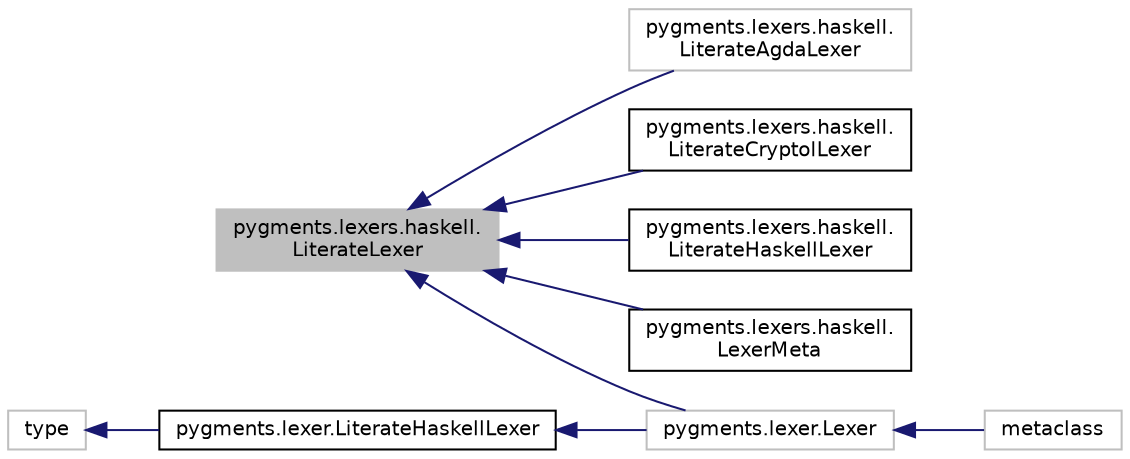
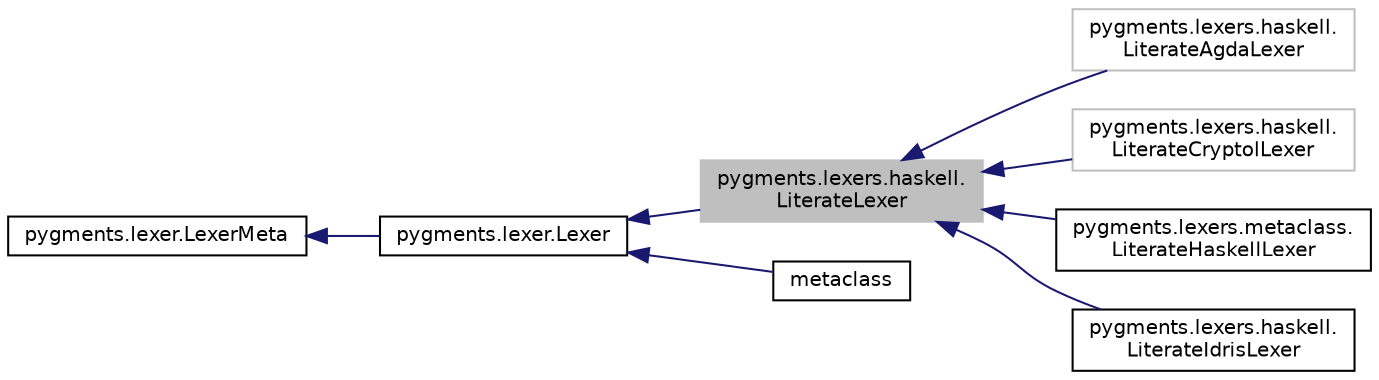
node "pygments.lexers.haskell. LiterateCryptolLexer": color black -> grey75
node "pygments.lexers.haskell. LiterateHaskellLexer": label "pygments.lexers.haskell. LiterateHaskellLexer" -> "pygments.lexers.metaclass. LiterateHaskellLexer"
node "pygments.lexers.haskell. LexerMeta": label "pygments.lexers.haskell. LexerMeta" -> "pygments.lexers.haskell. LiterateIdrisLexer"
edge "pygments.lexer.Lexer" -> "pygments.lexers.haskell. LiterateLexer": reversed
node "type": removed
node "pygments.lexer.LiterateHaskellLexer": label "pygments.lexer.LiterateHaskellLexer" -> "pygments.lexer.LexerMeta"
node "pygments.lexer.Lexer": color grey75 -> black
node "metaclass": color grey75 -> black
